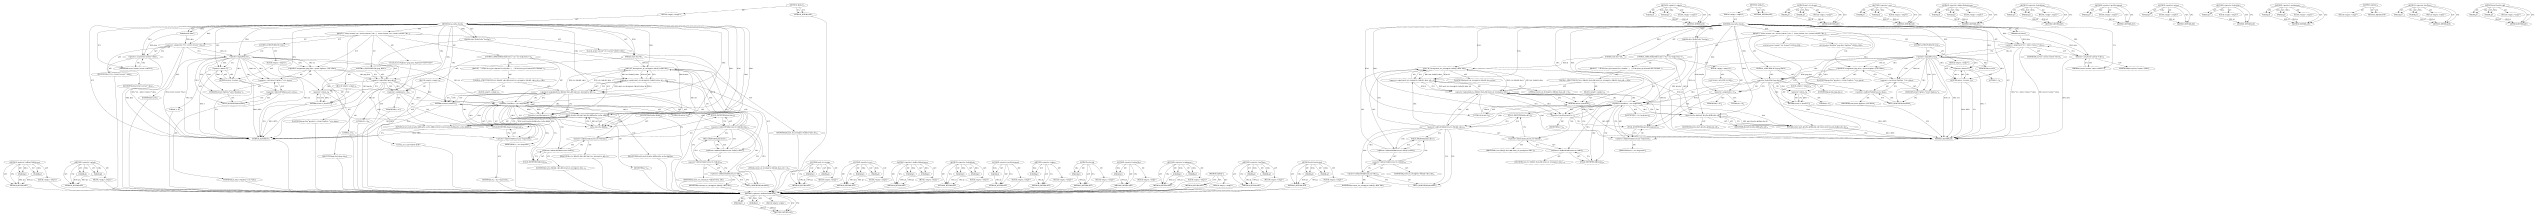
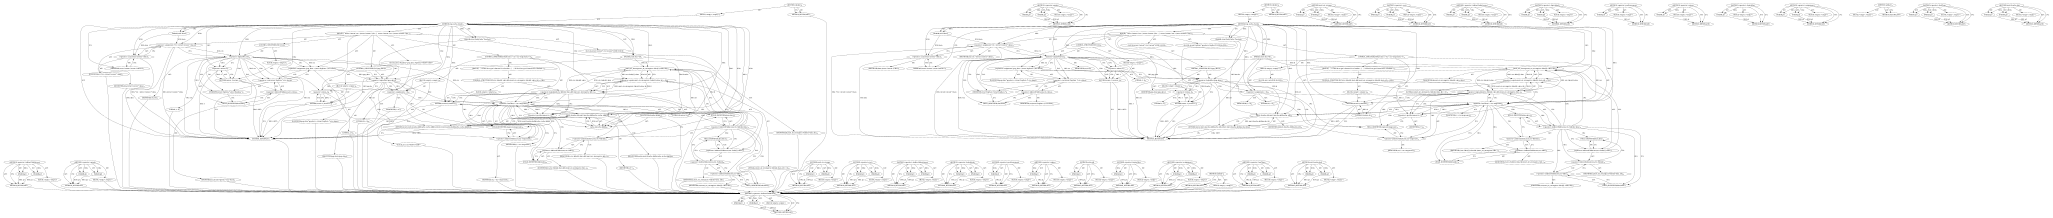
node "(IDENTIFIER,bcache,mutt_bcache_del(bcache, id))": removed
